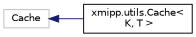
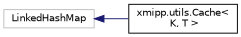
node "Cache": label "Cache" -> "LinkedHashMap"
